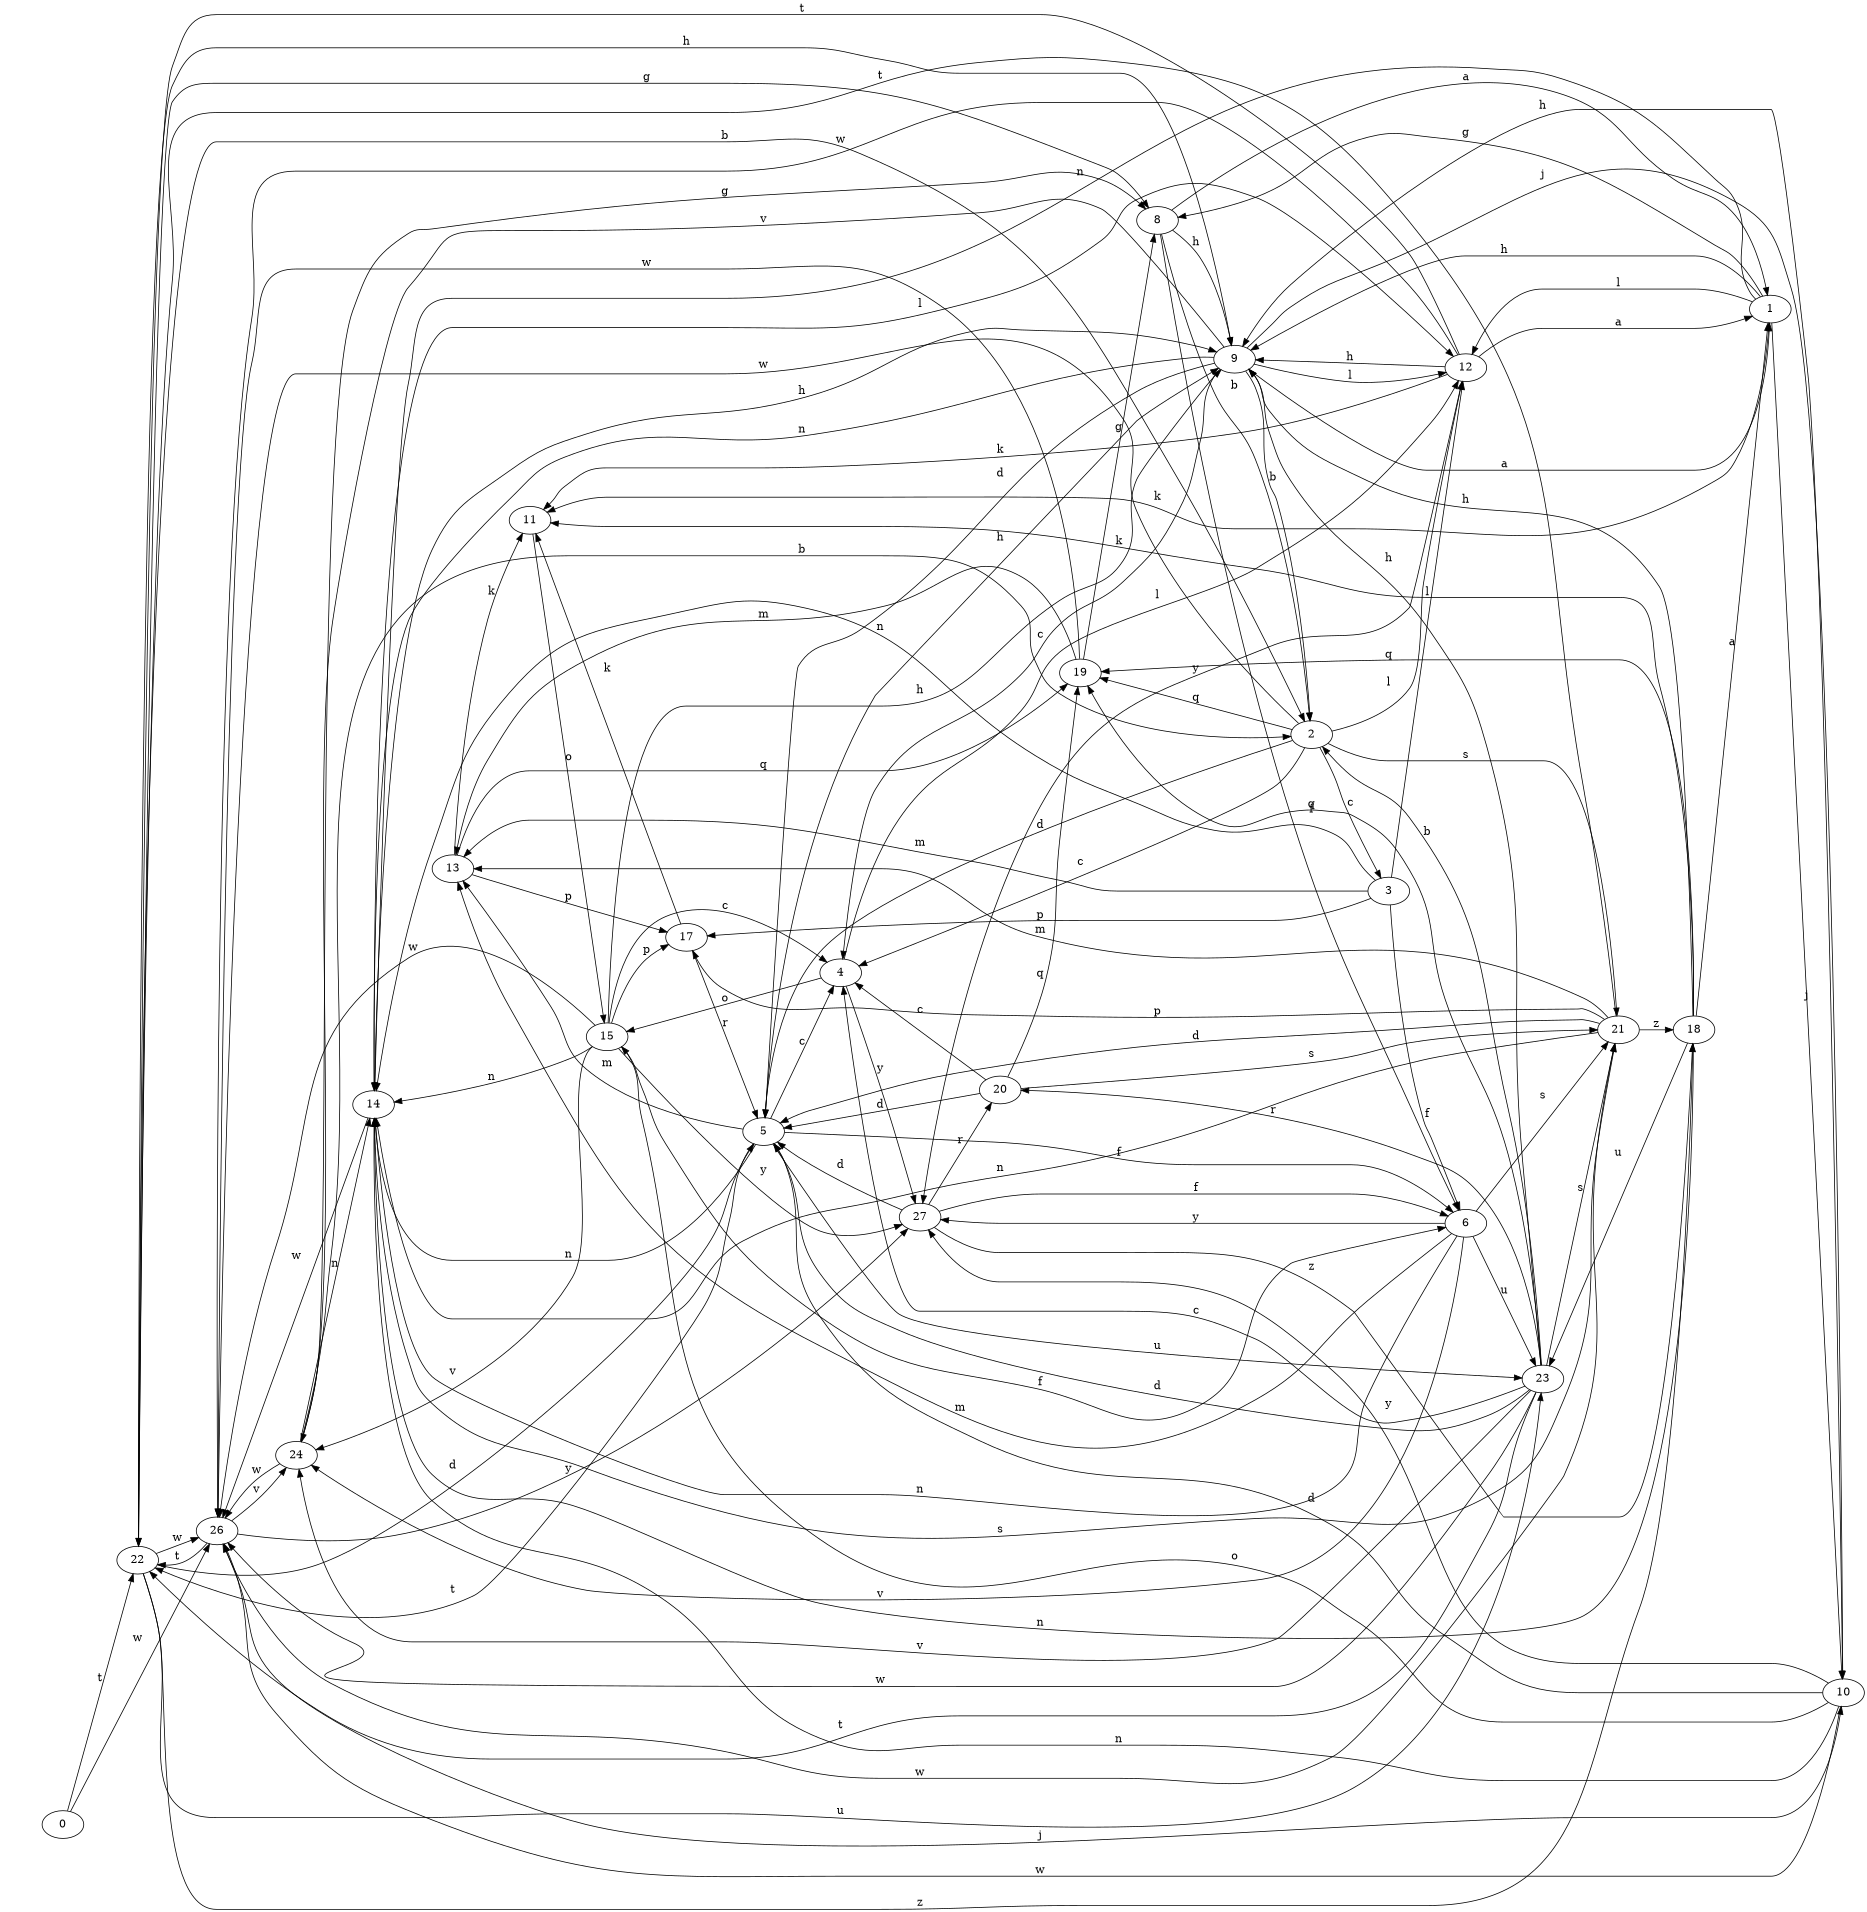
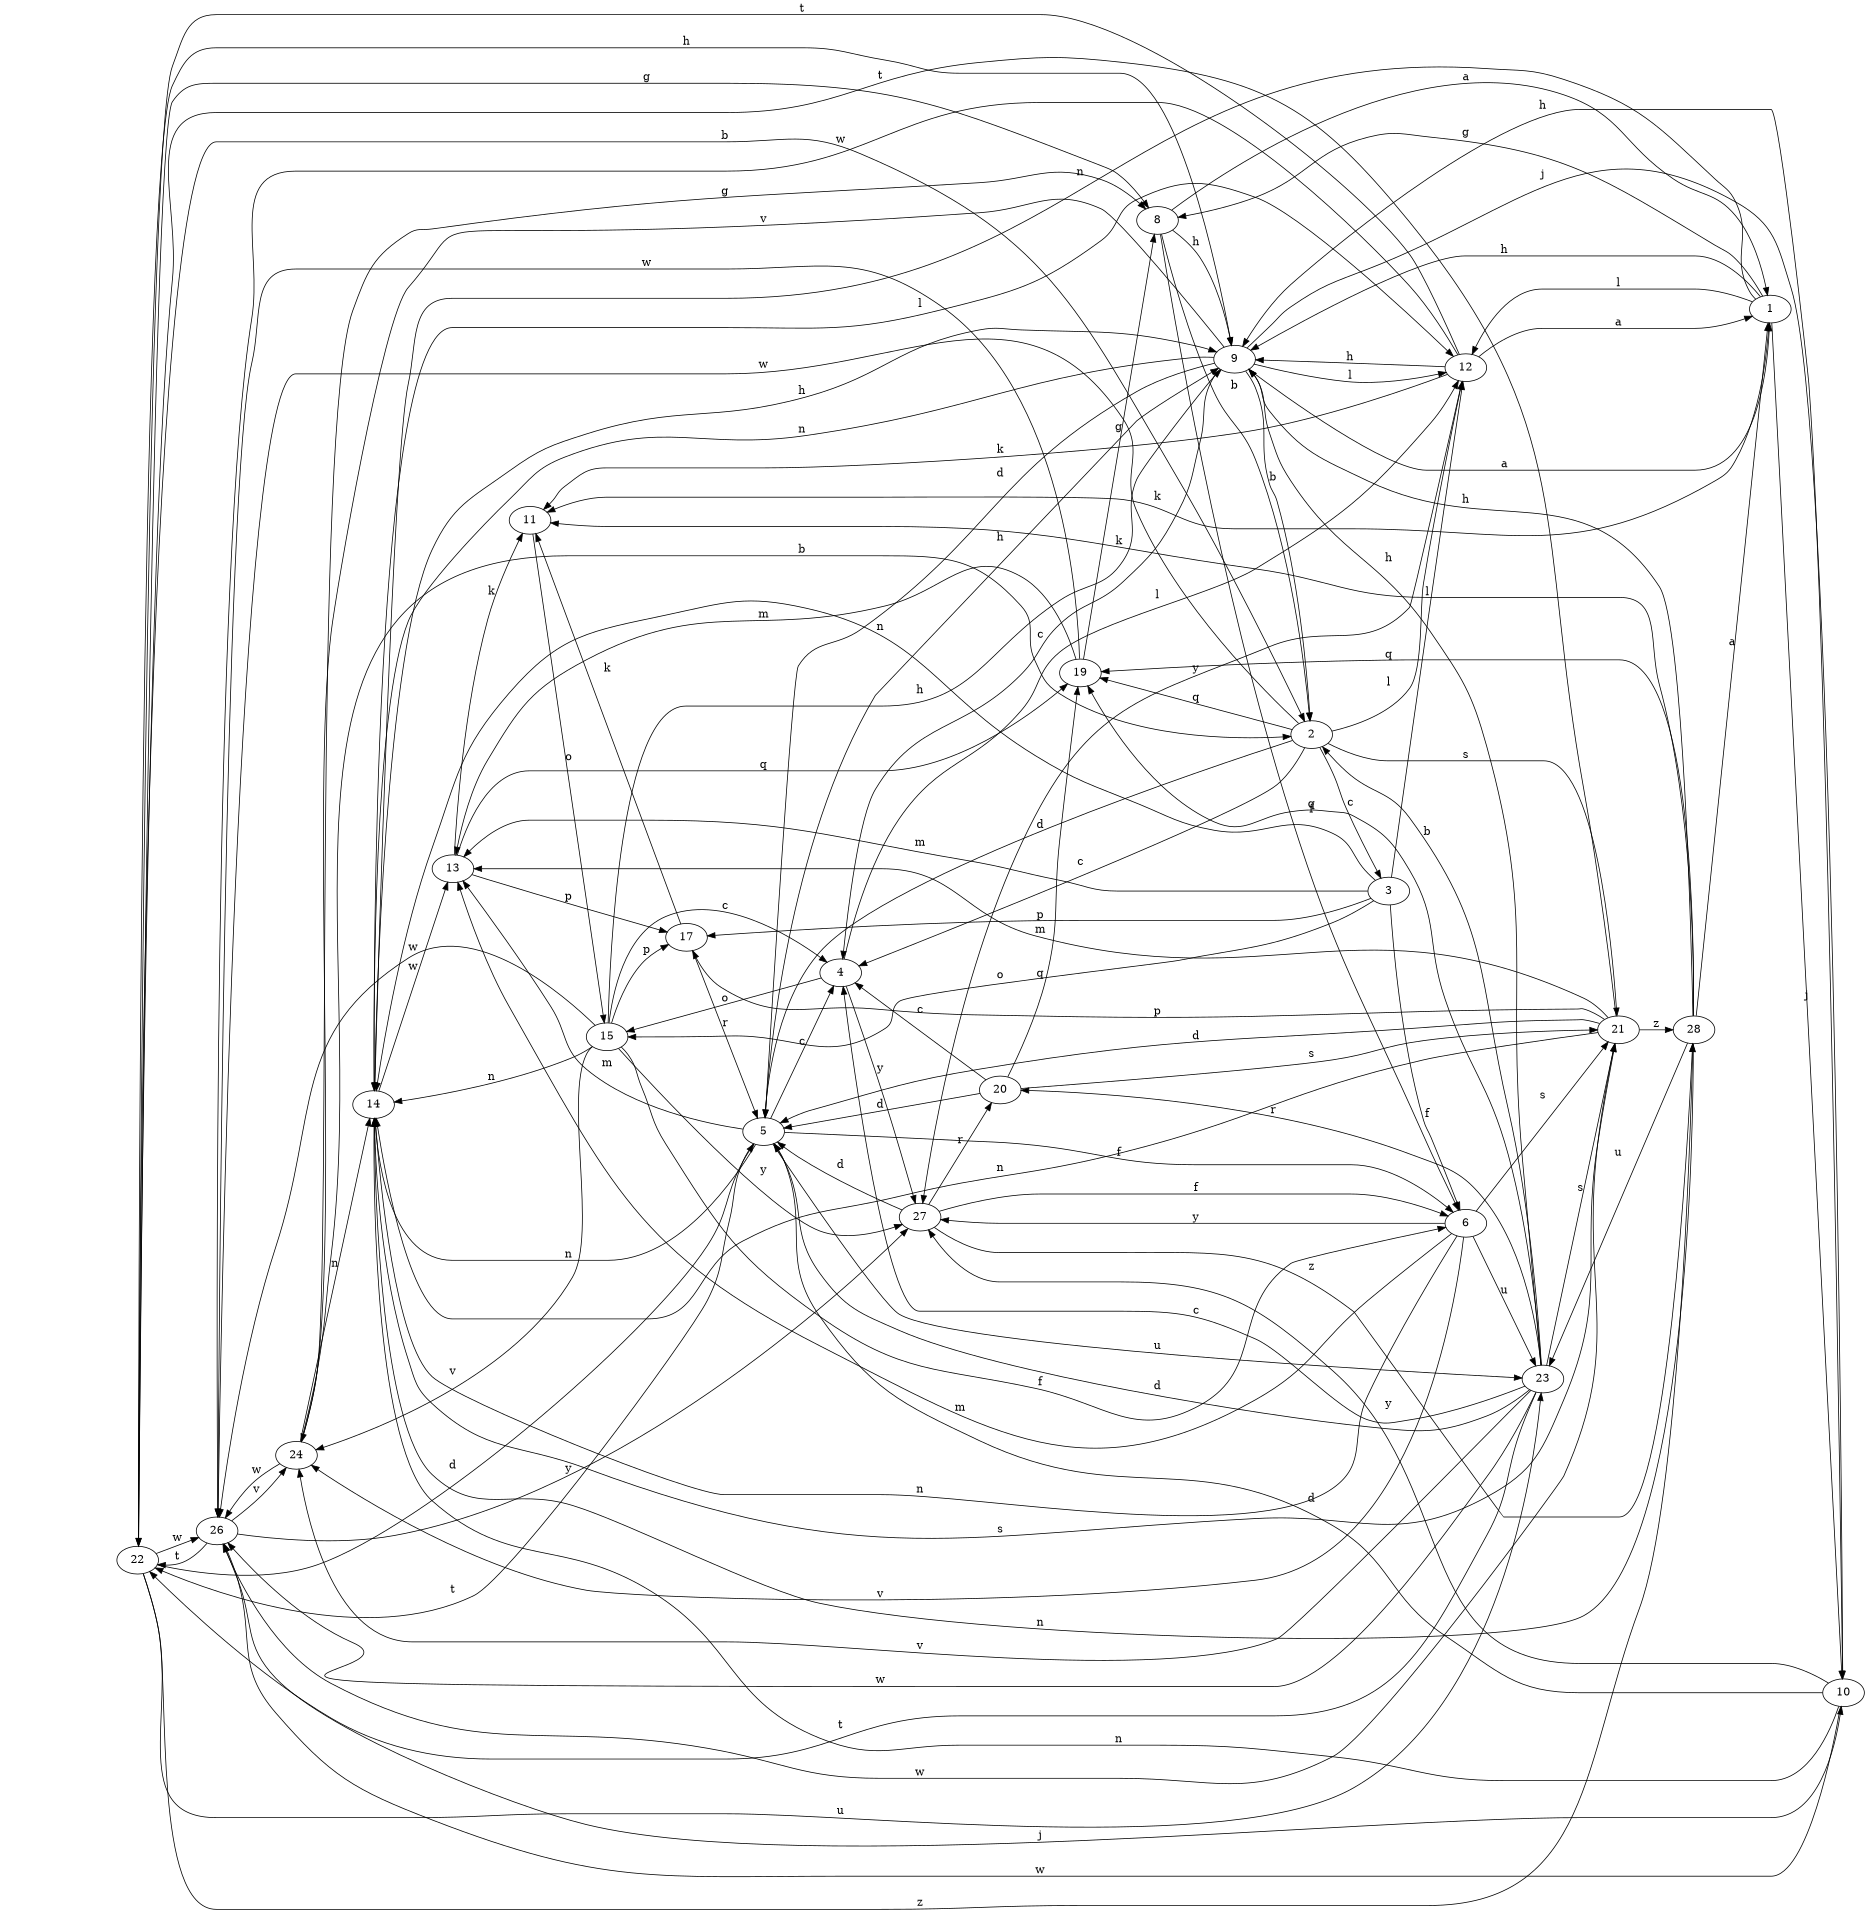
node "18": label "18" -> "28"
edge "14" -> "26": now "14" -> "13"
edge "10" -> "15": now "3" -> "15"
node "0": removed
